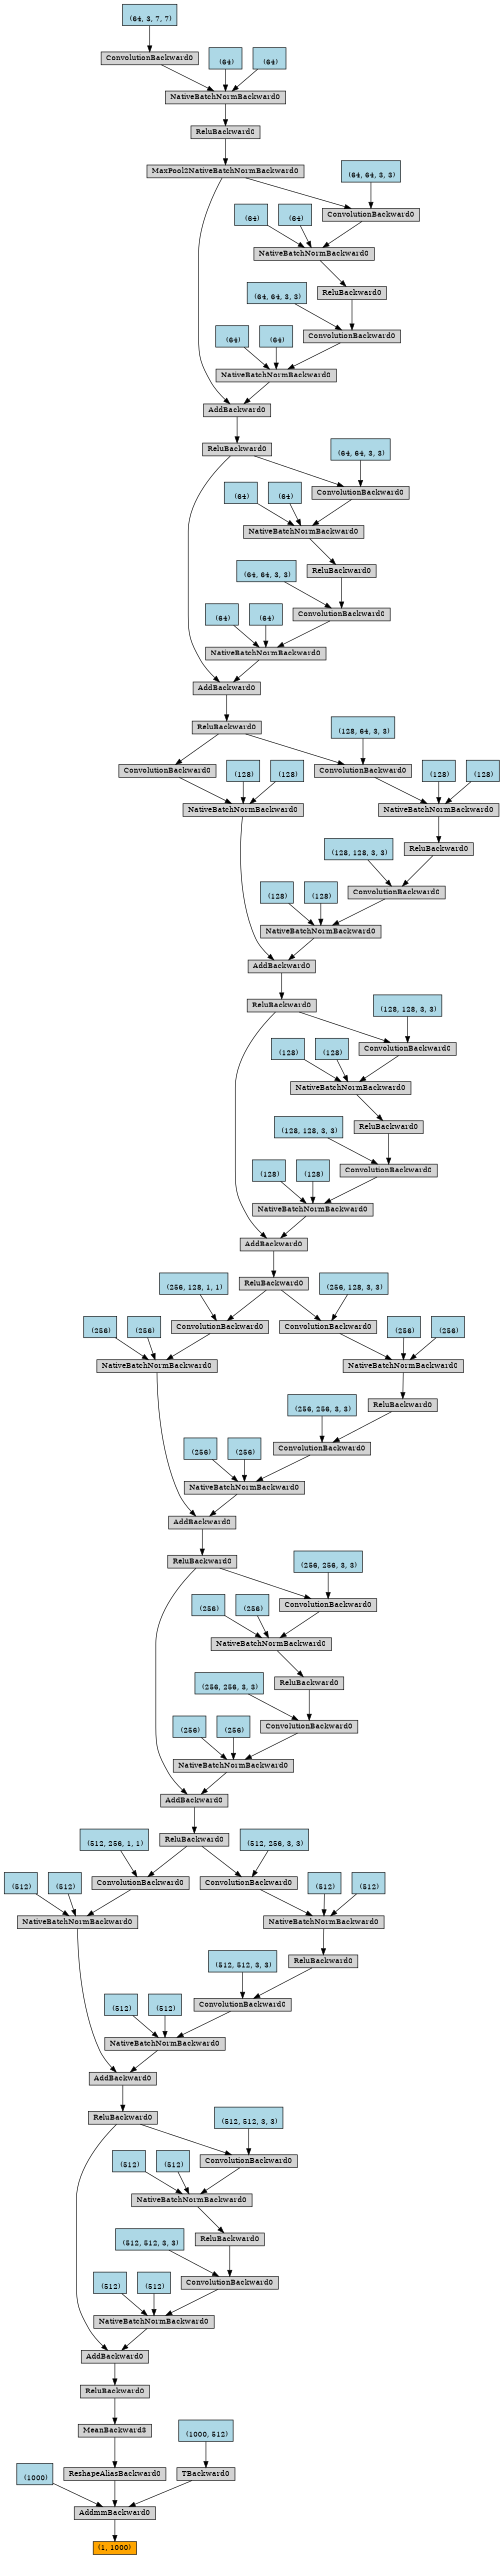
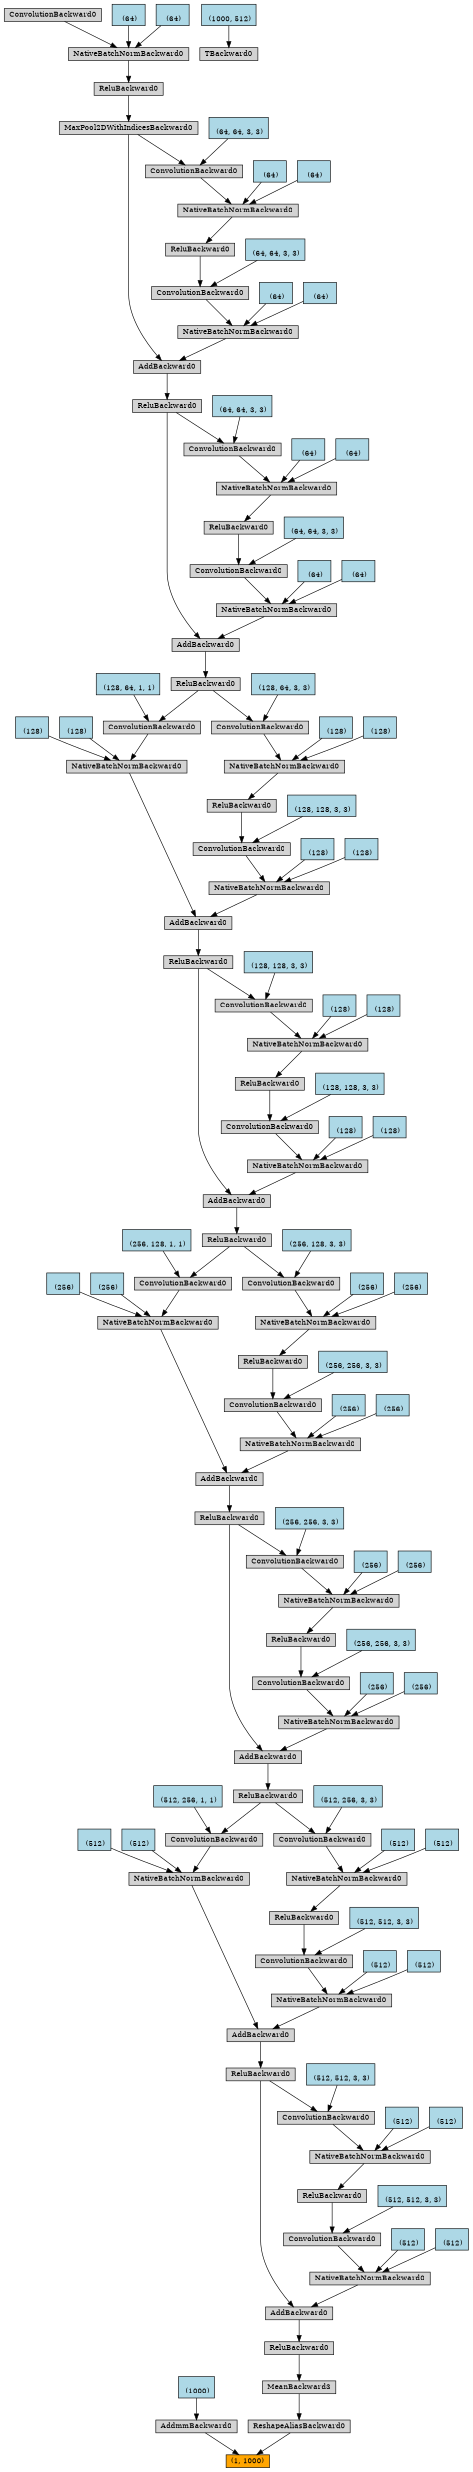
node "(64, 3, 7, 7)": removed
node "MaxPool2NativeBatchNormBackward0": label "MaxPool2NativeBatchNormBackward0" -> "MaxPool2DWithIndicesBackward0"
node "(128, 64, 1, 1)": added
edge "ReshapeAliasBackward0" -> "AddmmBackward0": now "ReshapeAliasBackward0" -> "(1, 1000)"
edge "TBackward0" -> "AddmmBackward0": removed
